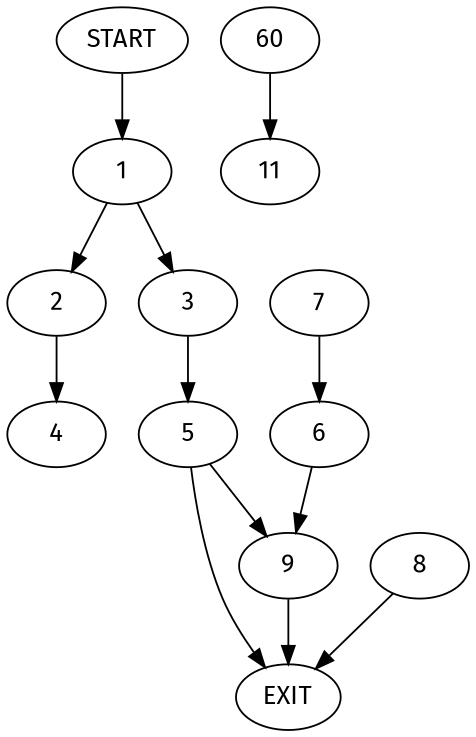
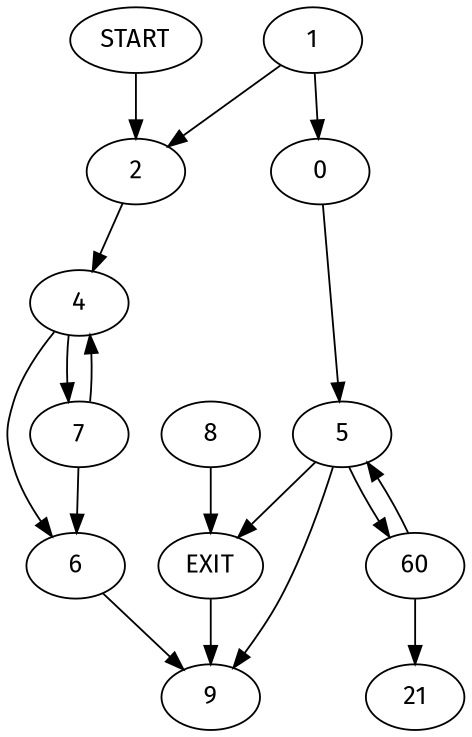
edge "START" -> "1": now "START" -> "2"
node "11": label "11" -> "21"
node "3": label "3" -> "0"
edge "4" -> "7": added
edge "7" -> "4": added
edge "4" -> "6": added
edge "5" -> "60": added
edge "60" -> "5": added
edge "9" -> "EXIT": reversed
